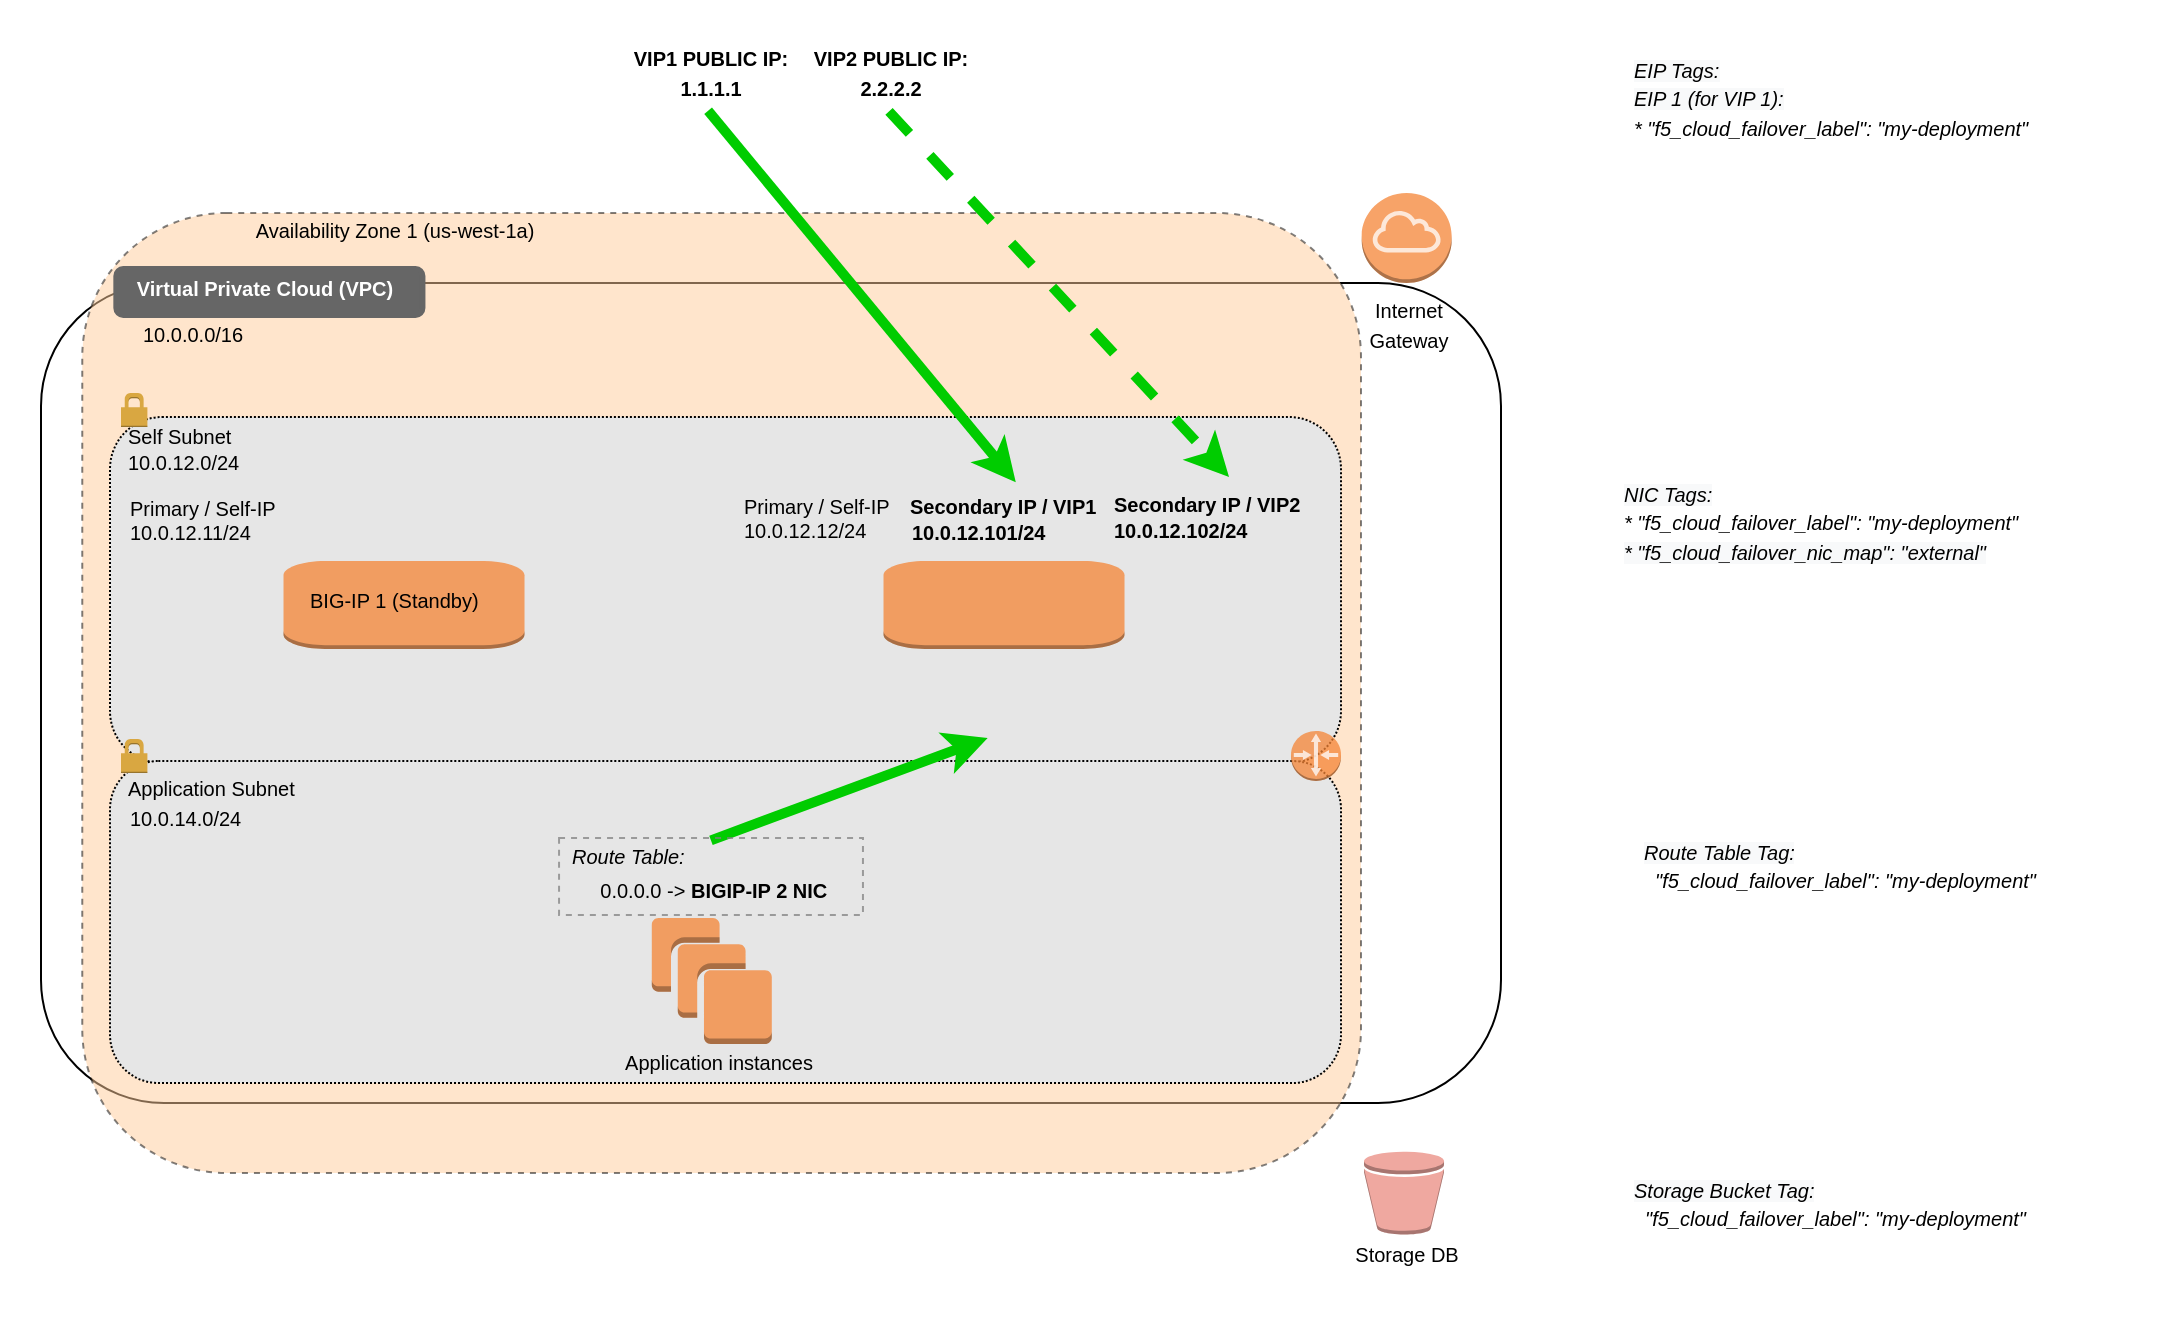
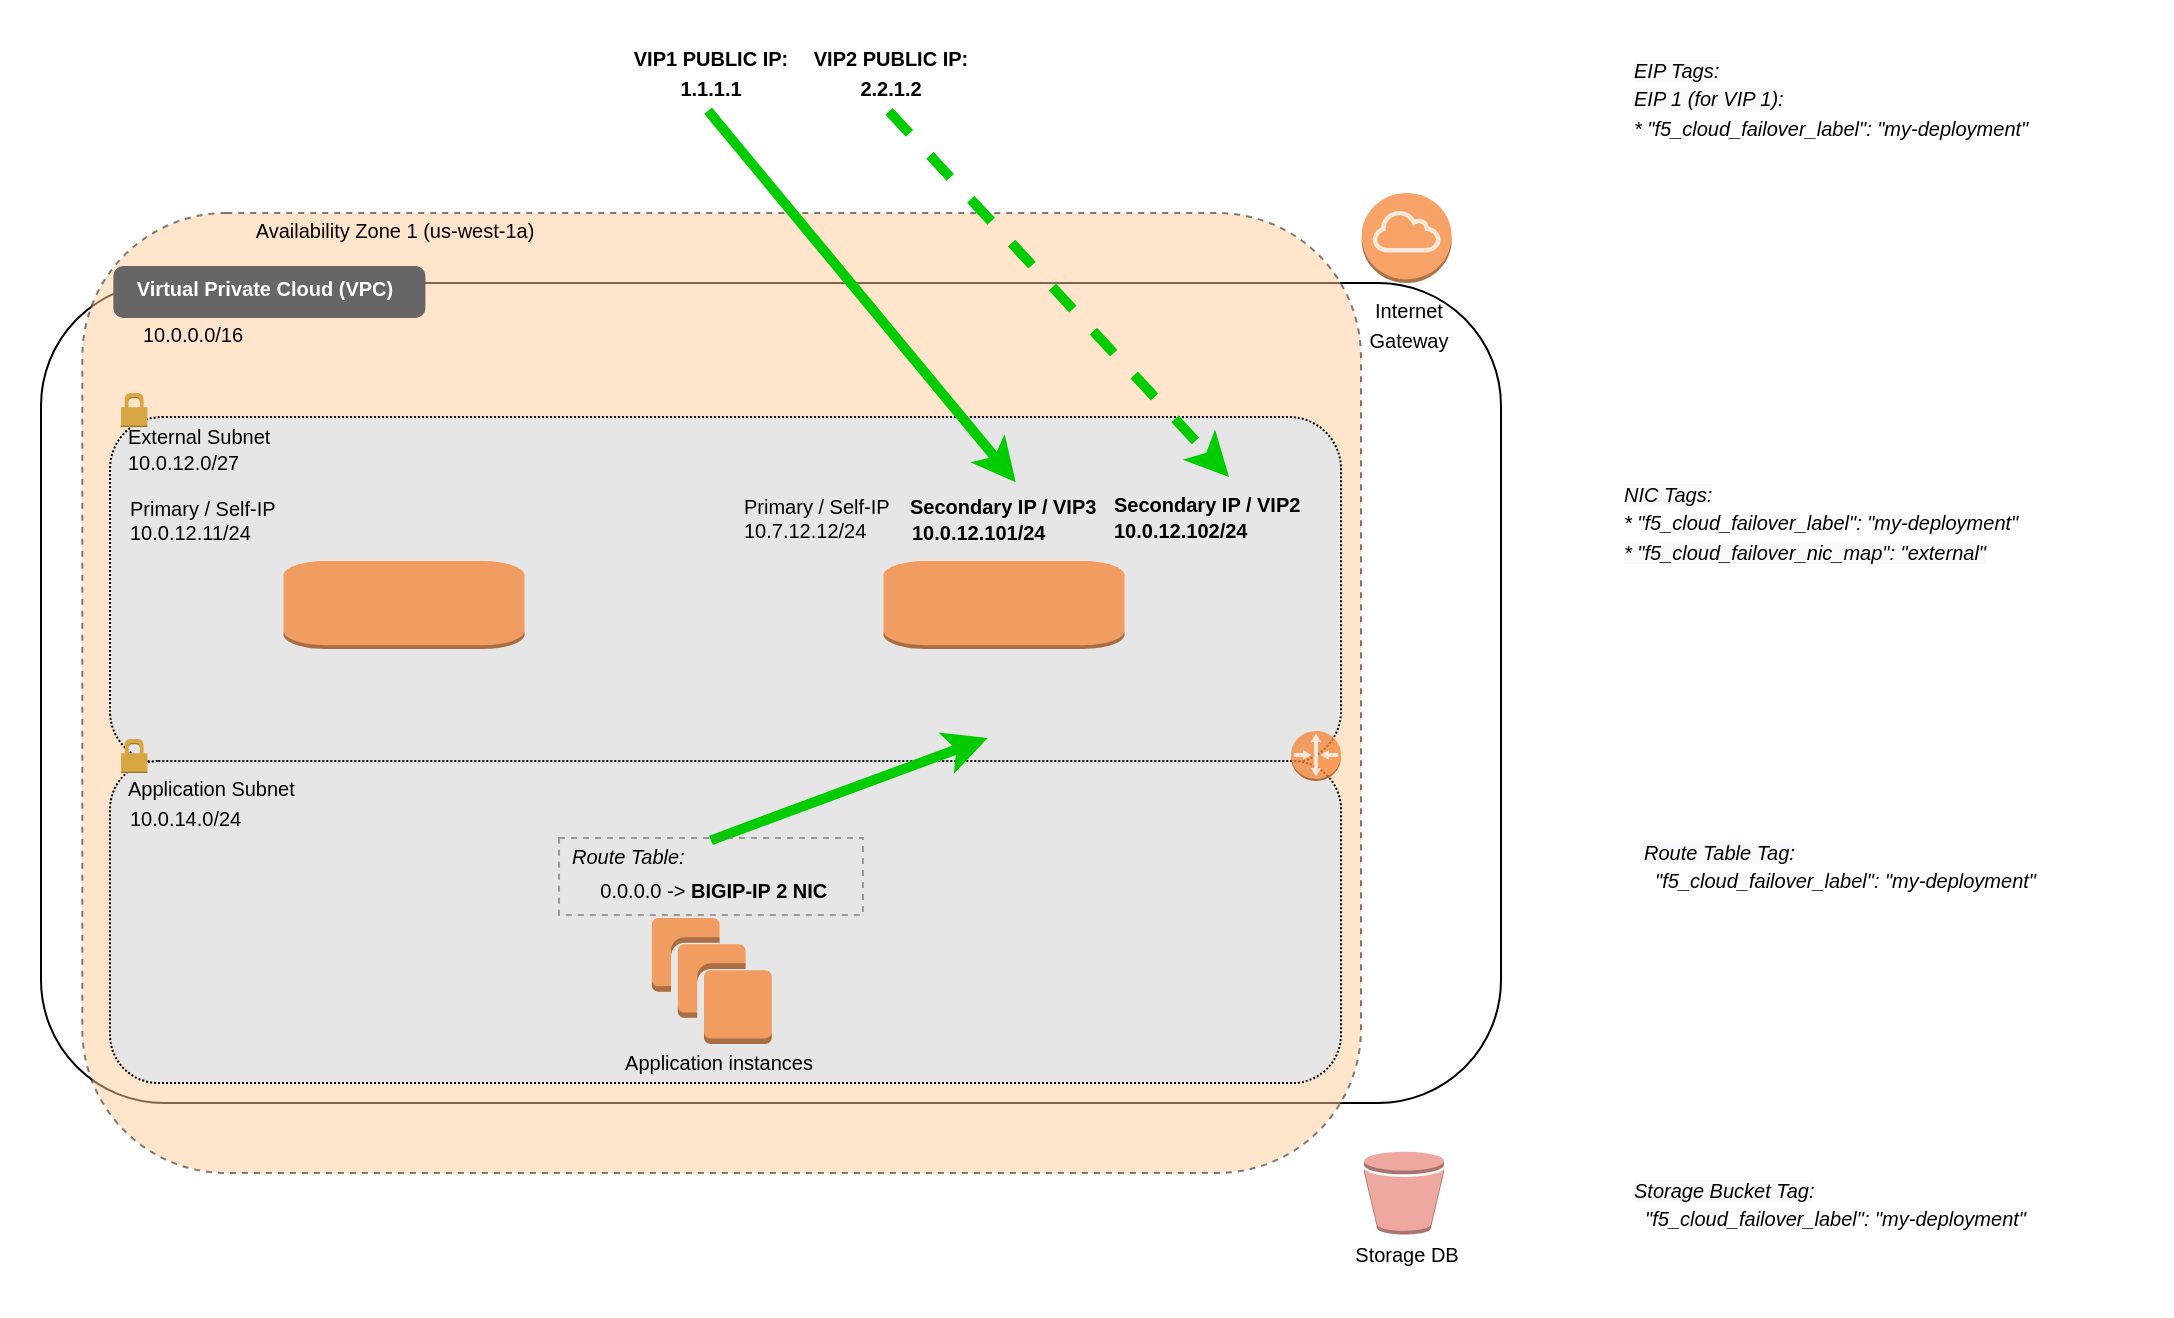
node "VIP2 PUBLIC IP: 2.2.2.2": label "VIP2 PUBLIC IP: 2.2.2.2" -> "VIP2 PUBLIC IP: 2.2.1.2"
node "Self Subnet": label "Self Subnet" -> "External Subnet"
node "10.0.12.0/24": label "10.0.12.0/24" -> "10.0.12.0/27"
node "Secondary IP / VIP1": label "Secondary IP / VIP1" -> "Secondary IP / VIP3"
node "10.0.12.12/24": label "10.0.12.12/24" -> "10.7.12.12/24"
node "BIG-IP 1 (Standby)": removed
